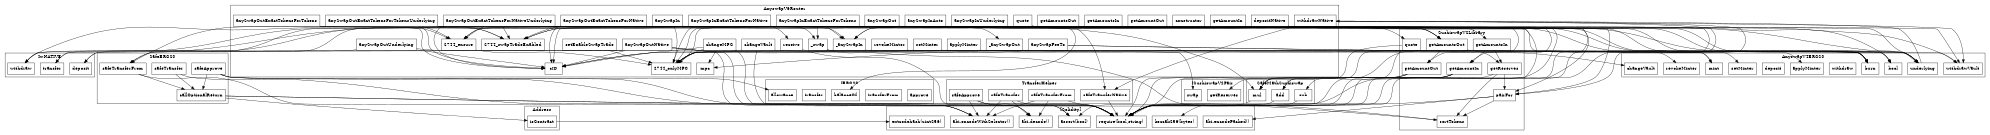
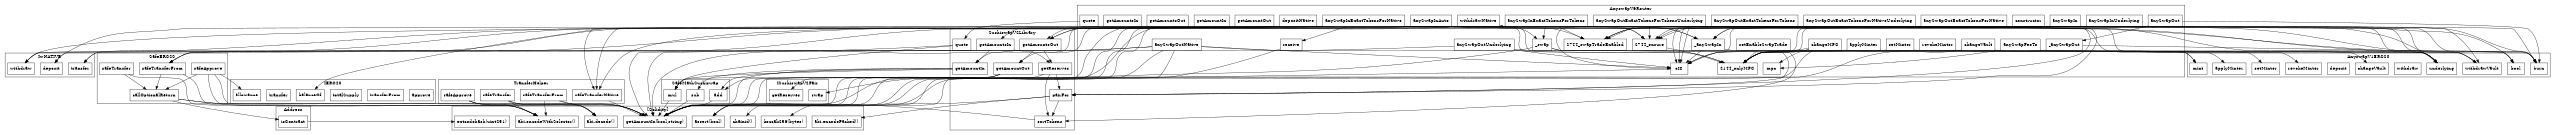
edge "anySwapInExactTokensForTokens" -> "2744_ensure": added
edge "anySwapInExactTokensForNative" -> "mul": now "anySwapInExactTokensForNative" -> "safeTransferNative"
edge "withdrawNative" -> "pairFor": now "_swap" -> "pairFor"
cluster "AnyswapV4ERC20": label "AnyswapV4ERC20" -> "AnyswapV1ERC20"
node "2744_onlyMPC": label "2744_onlyMPC" -> "2144_onlyMPC"
node "totalSupply": added
node "chainid()": added
node "extcodehash(uint256)": label "extcodehash(uint256)" -> "extcodehash(uint251)"
node "require(bool,string)": label "require(bool,string)" -> "getAmountIn(bool,string)"
